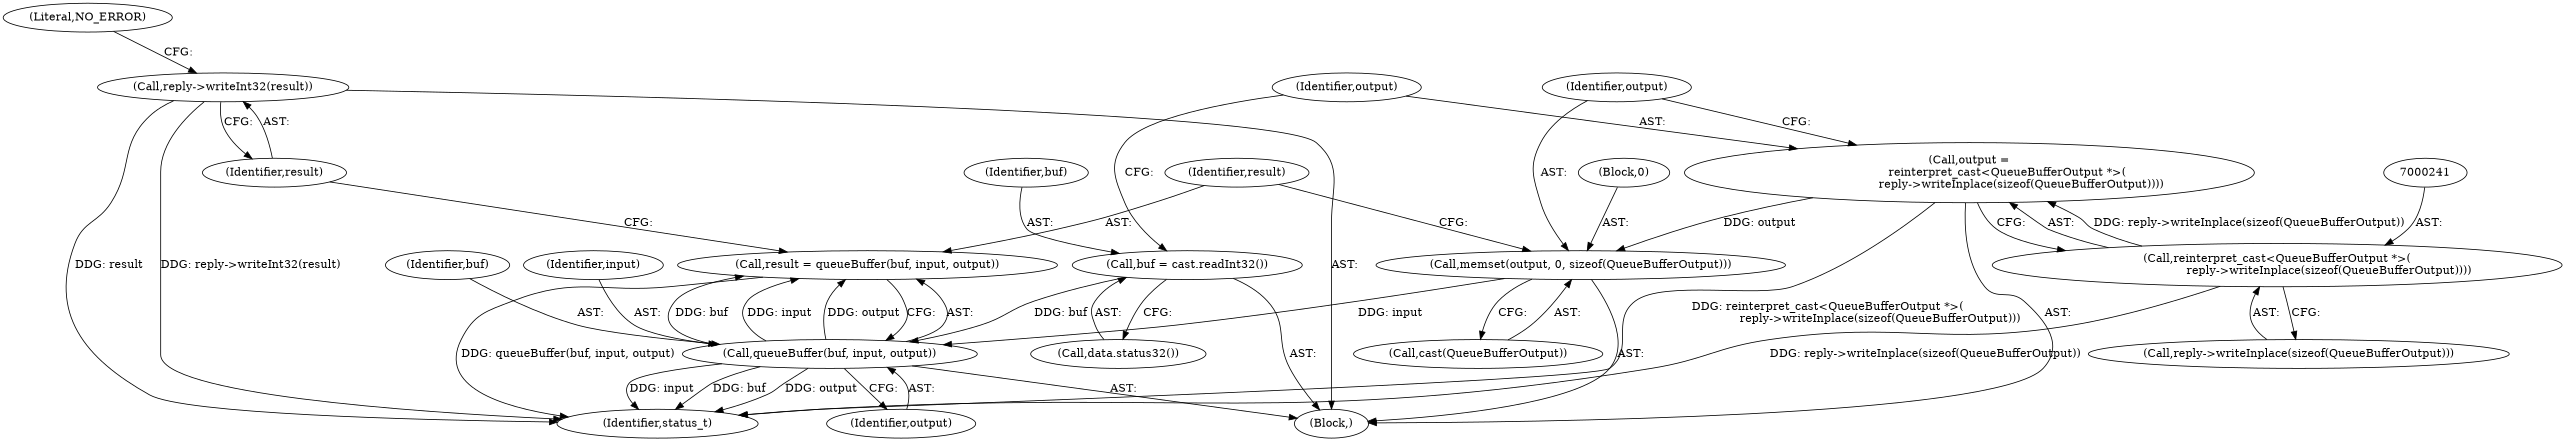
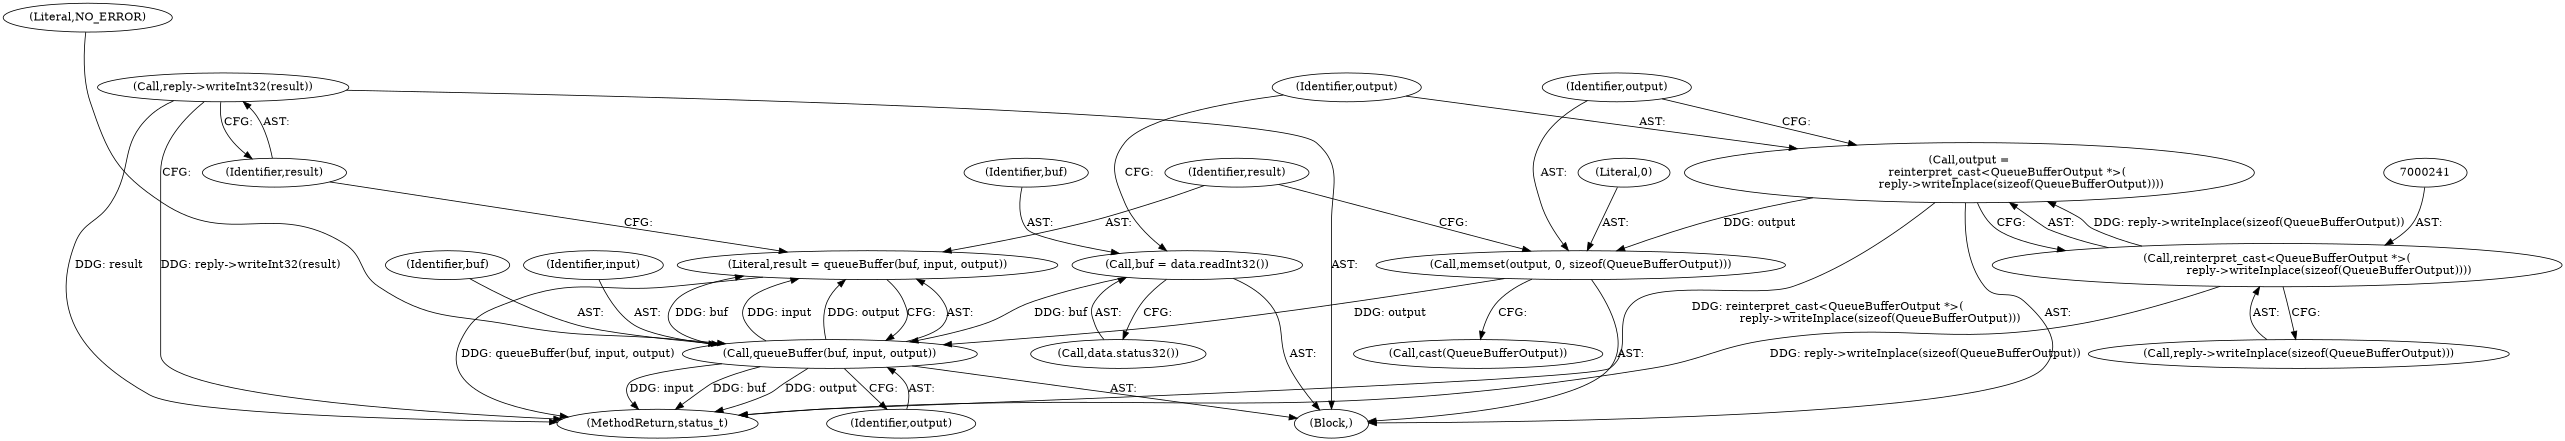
edge "(Literal,NO_ERROR)" -> "(Call,reply->writeInt32(result))": now "(Literal,NO_ERROR)" -> "(Call,queueBuffer(buf, input, output))"
node "(Block,0)": label "(Block,0)" -> "(Literal,0)"
node "(Call,result = queueBuffer(buf, input, output))": label "(Call,result = queueBuffer(buf, input, output))" -> "(Literal,result = queueBuffer(buf, input, output))"
node "(Call,buf = cast.readInt32())": label "(Call,buf = cast.readInt32())" -> "(Call,buf = data.readInt32())"
edge "(Call,memset(output, 0, sizeof(QueueBufferOutput)))" -> "(Call,queueBuffer(buf, input, output))": label "DDG: input" -> "DDG: output"
edge "(Call,cast(QueueBufferOutput))" -> "(Call,memset(output, 0, sizeof(QueueBufferOutput)))": removed, label "AST:"
node "(Identifier,status_t)": label "(Identifier,status_t)" -> "(MethodReturn,status_t)"
